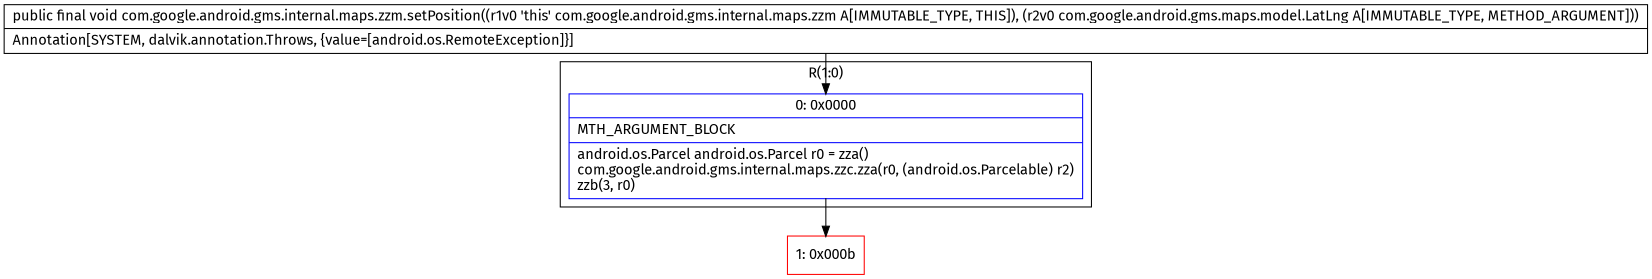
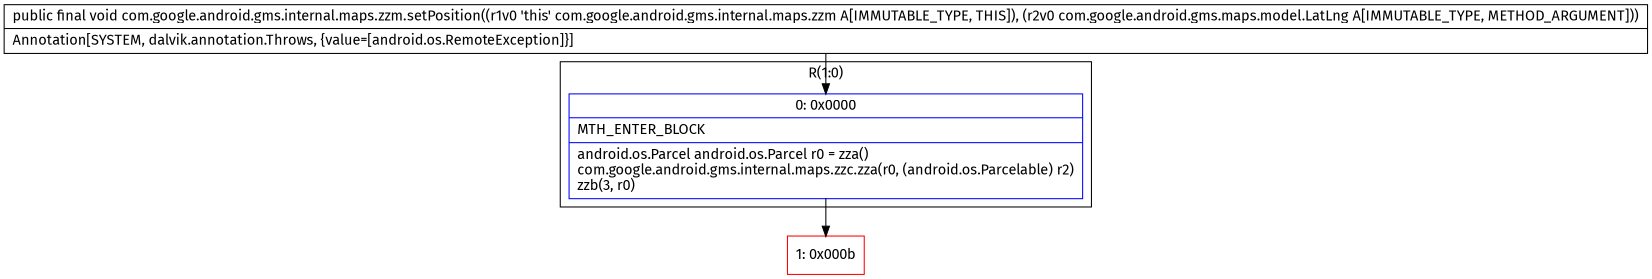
node "0: 0x0000": text "MTH_ARGUMENT_BLOCK" -> "MTH_ENTER_BLOCK"
